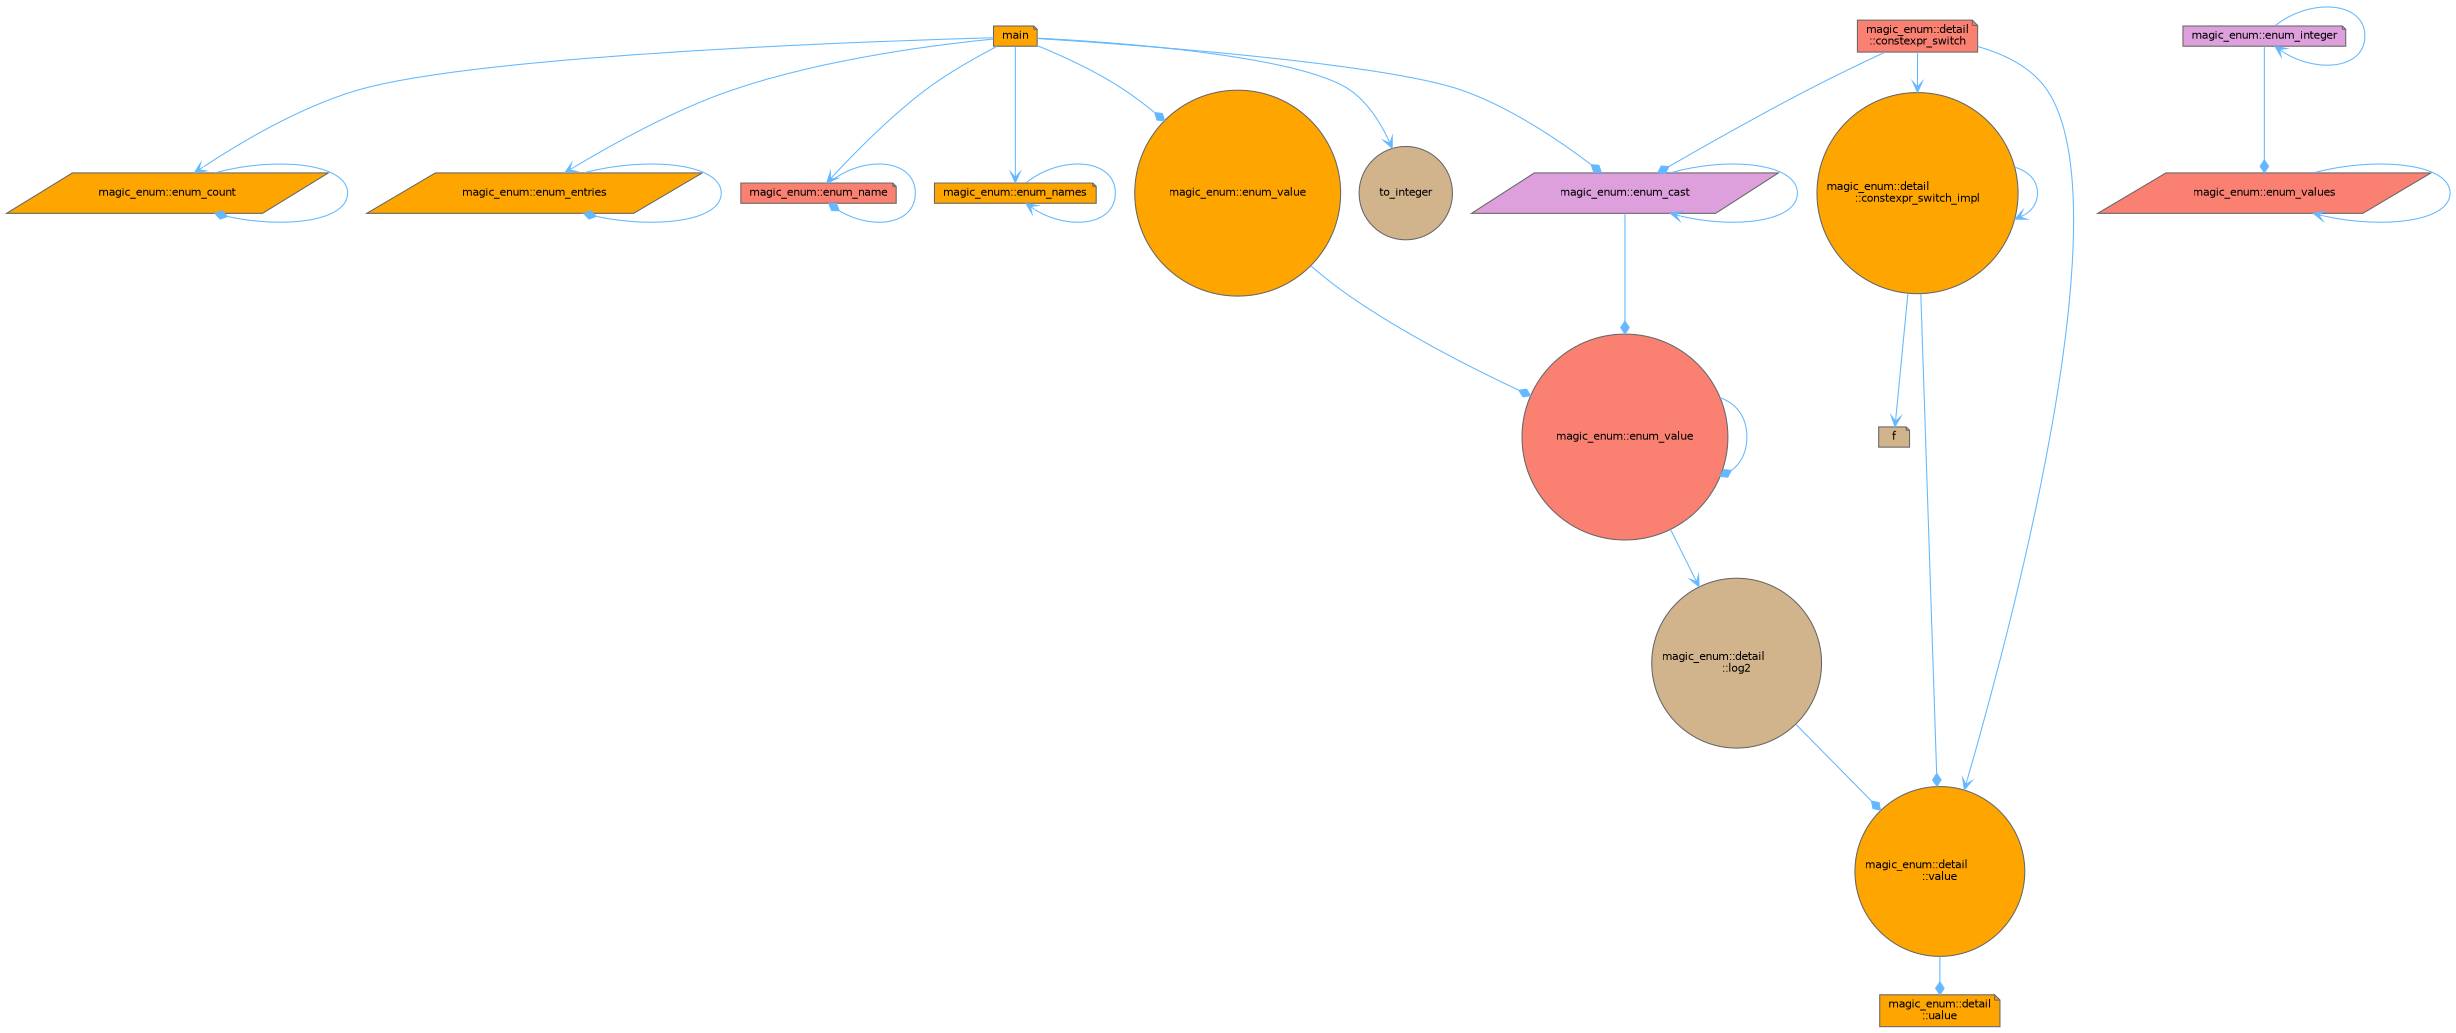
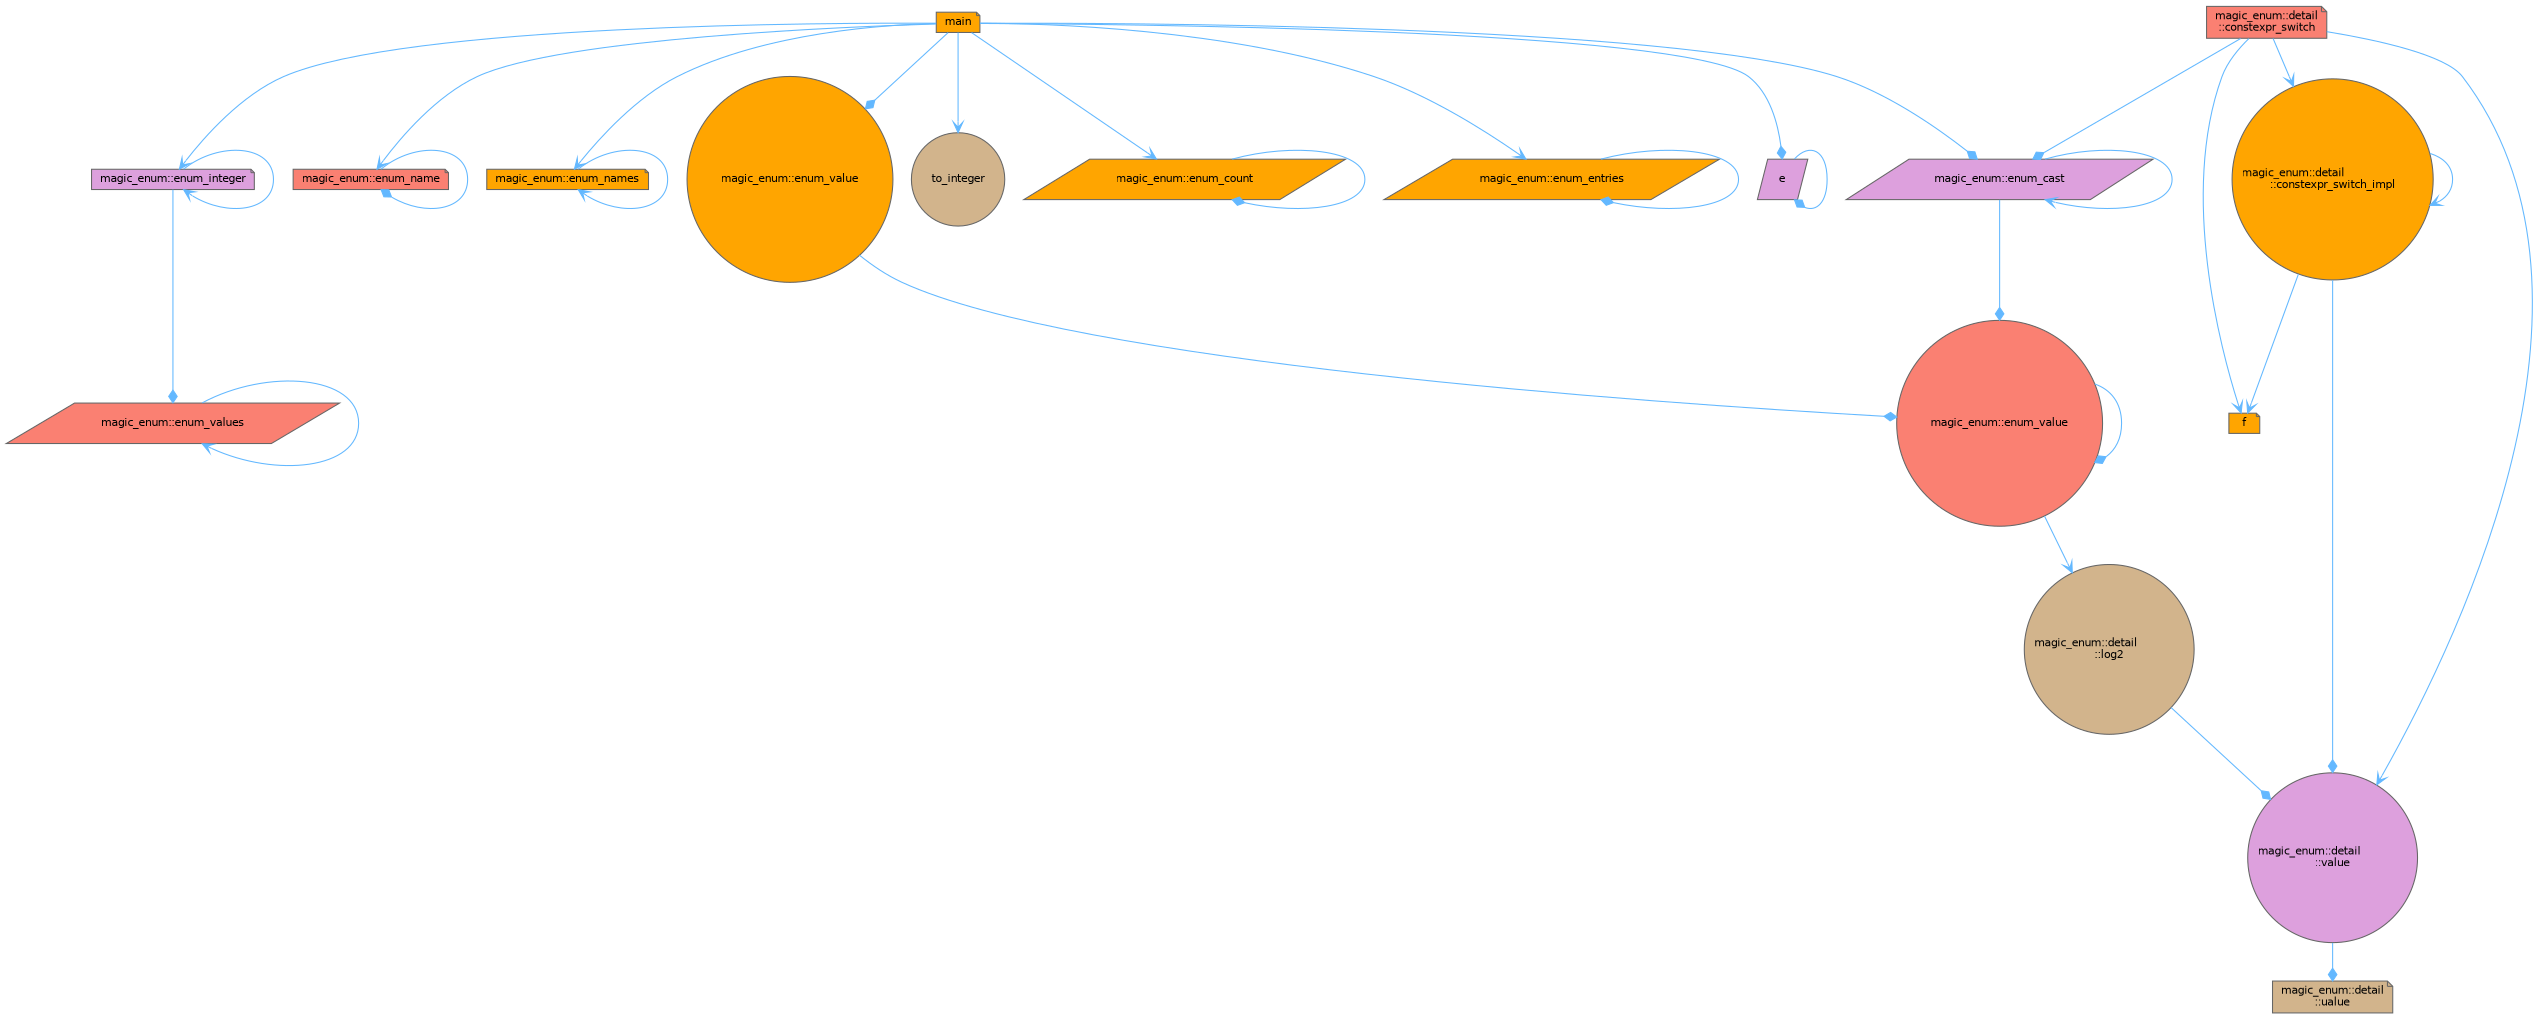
edge "main" -> "magic_enum::enum_integer": added
node "e": added
edge "magic_enum::detail ::constexpr_switch" -> "f": added
node "f": fillcolor tan -> orange
node "magic_enum::detail ::value": fillcolor orange -> plum
node "magic_enum::detail ::ualue": fillcolor orange -> tan
